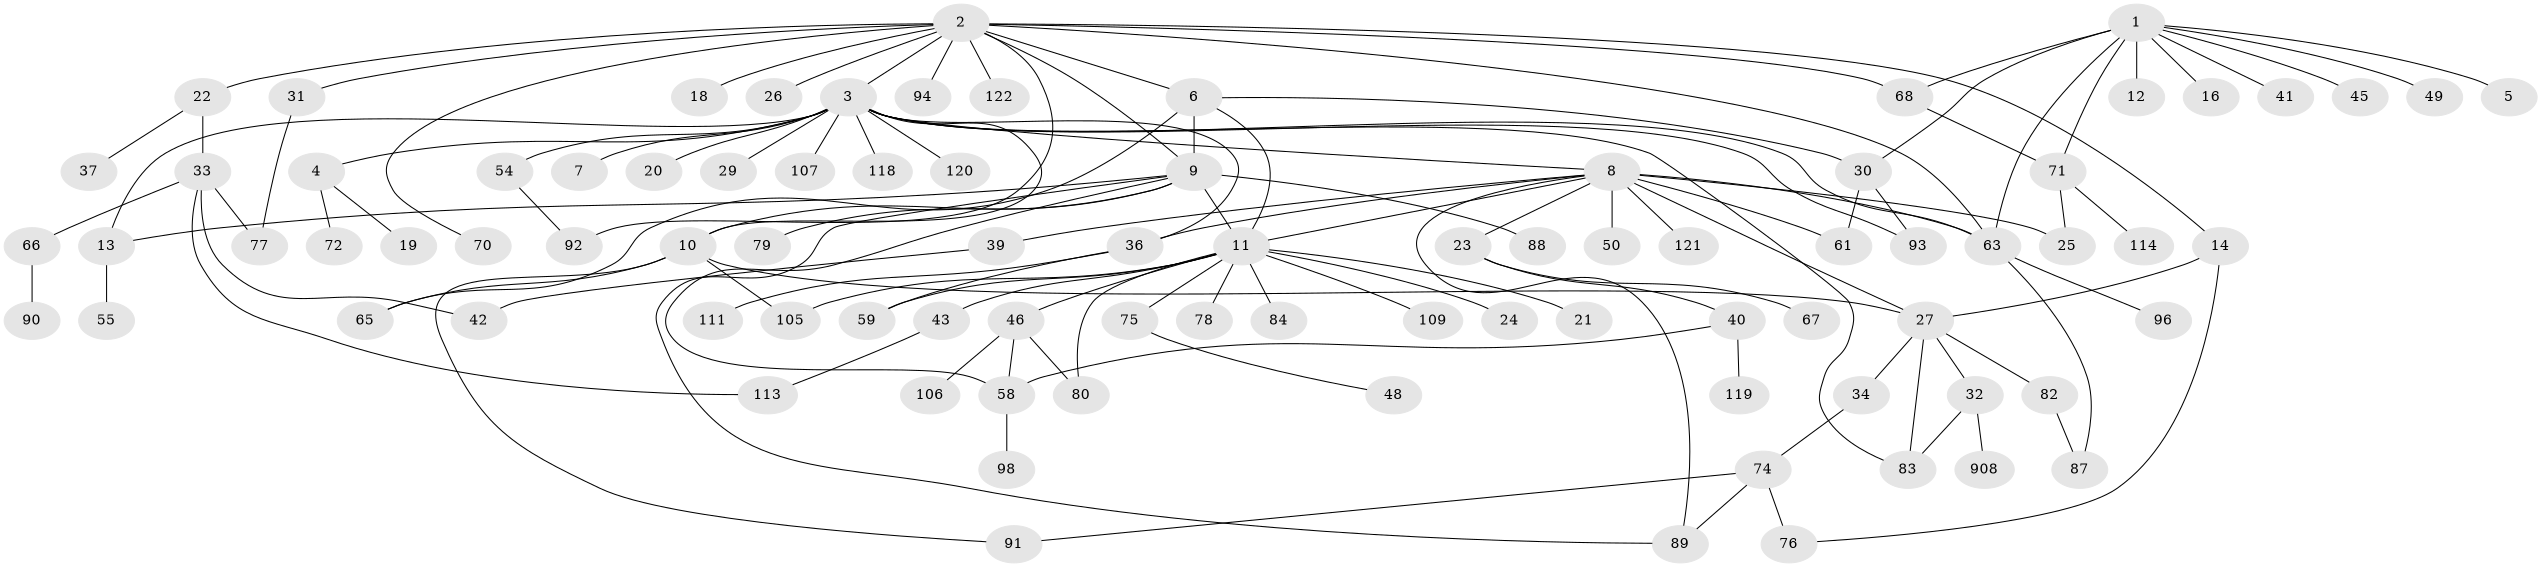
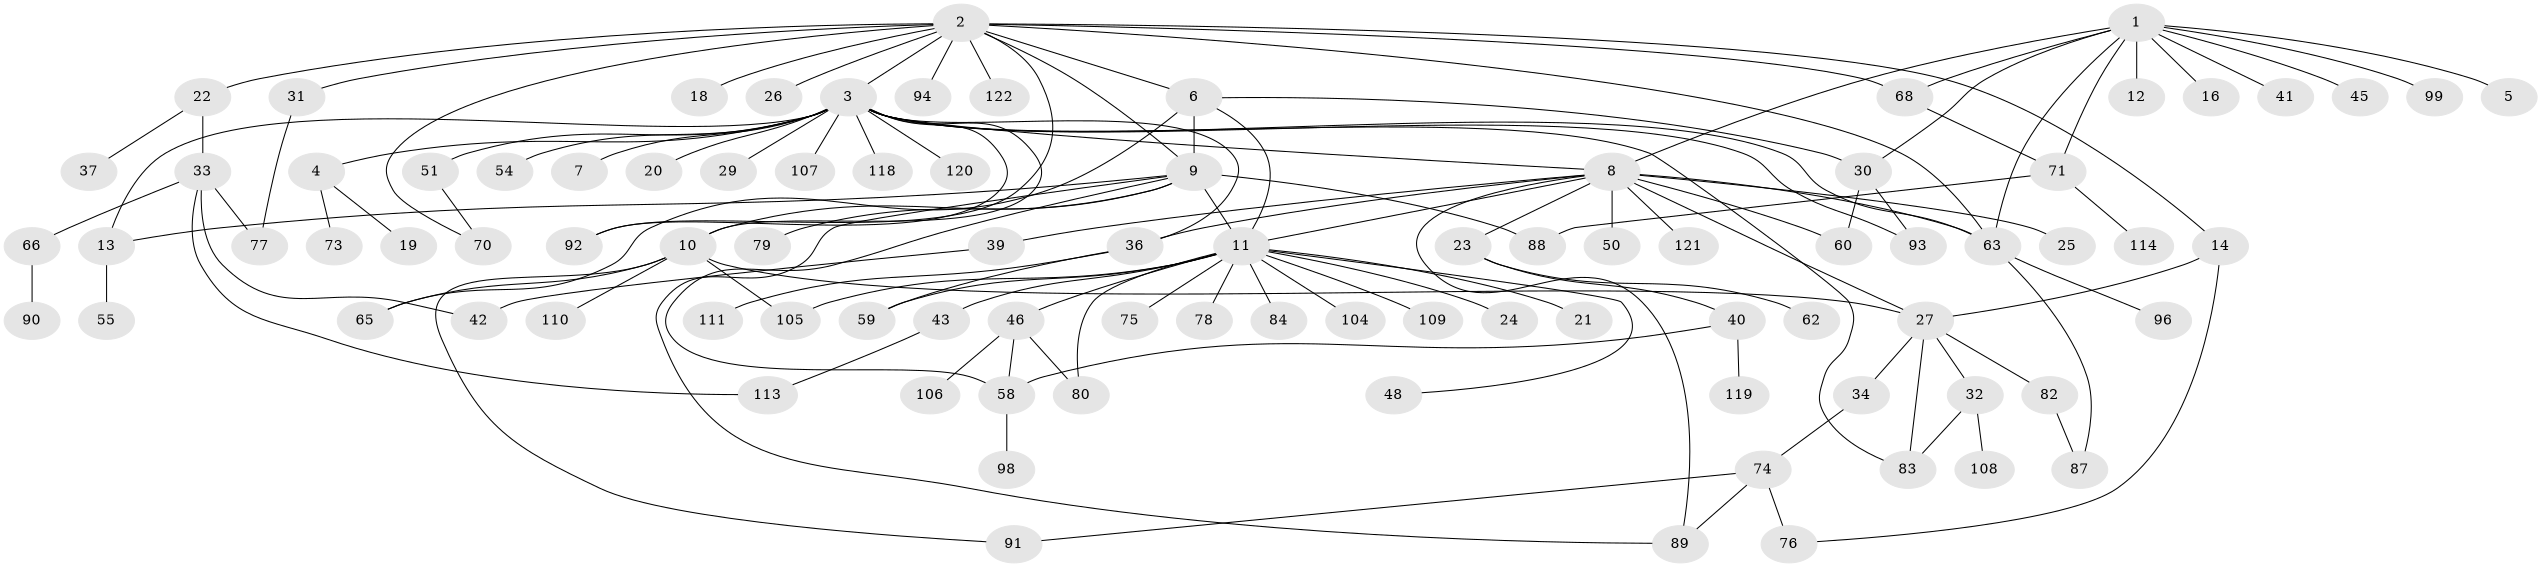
edge "1" -- "8": added
node "49": label "49" -> "99"
node "51": added
edge "71" -- "25": now "71" -- "88"
edge "54" -- "92": now "3" -- "92"
node "72": label "72" -> "73"
node "61": label "61" -> "60"
node "110": added
node "104": added
node "67": label "67" -> "62"
edge "75" -- "48": now "11" -- "48"
node "908": label "908" -> "108"
